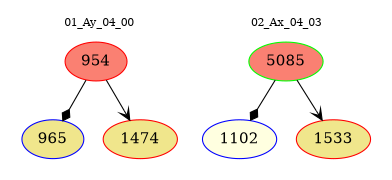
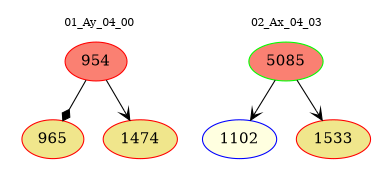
edge "5085" -> "1102": arrowhead diamond -> vee
node "965": color blue -> red
